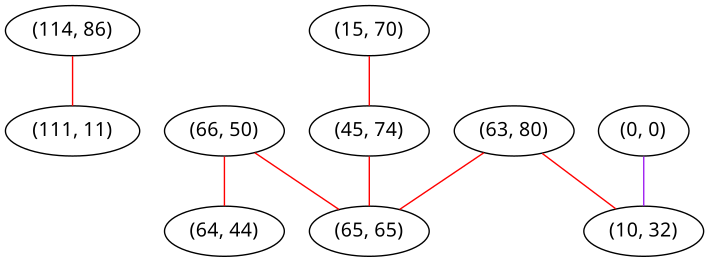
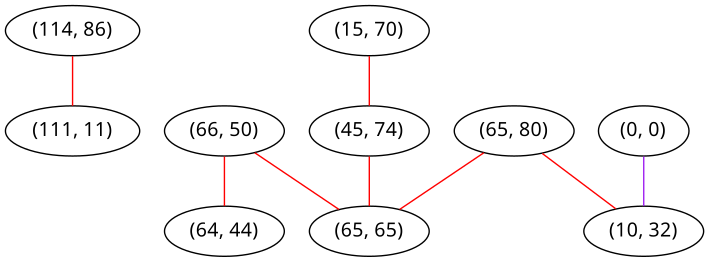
node "(63, 80)": label "(63, 80)" -> "(65, 80)"
